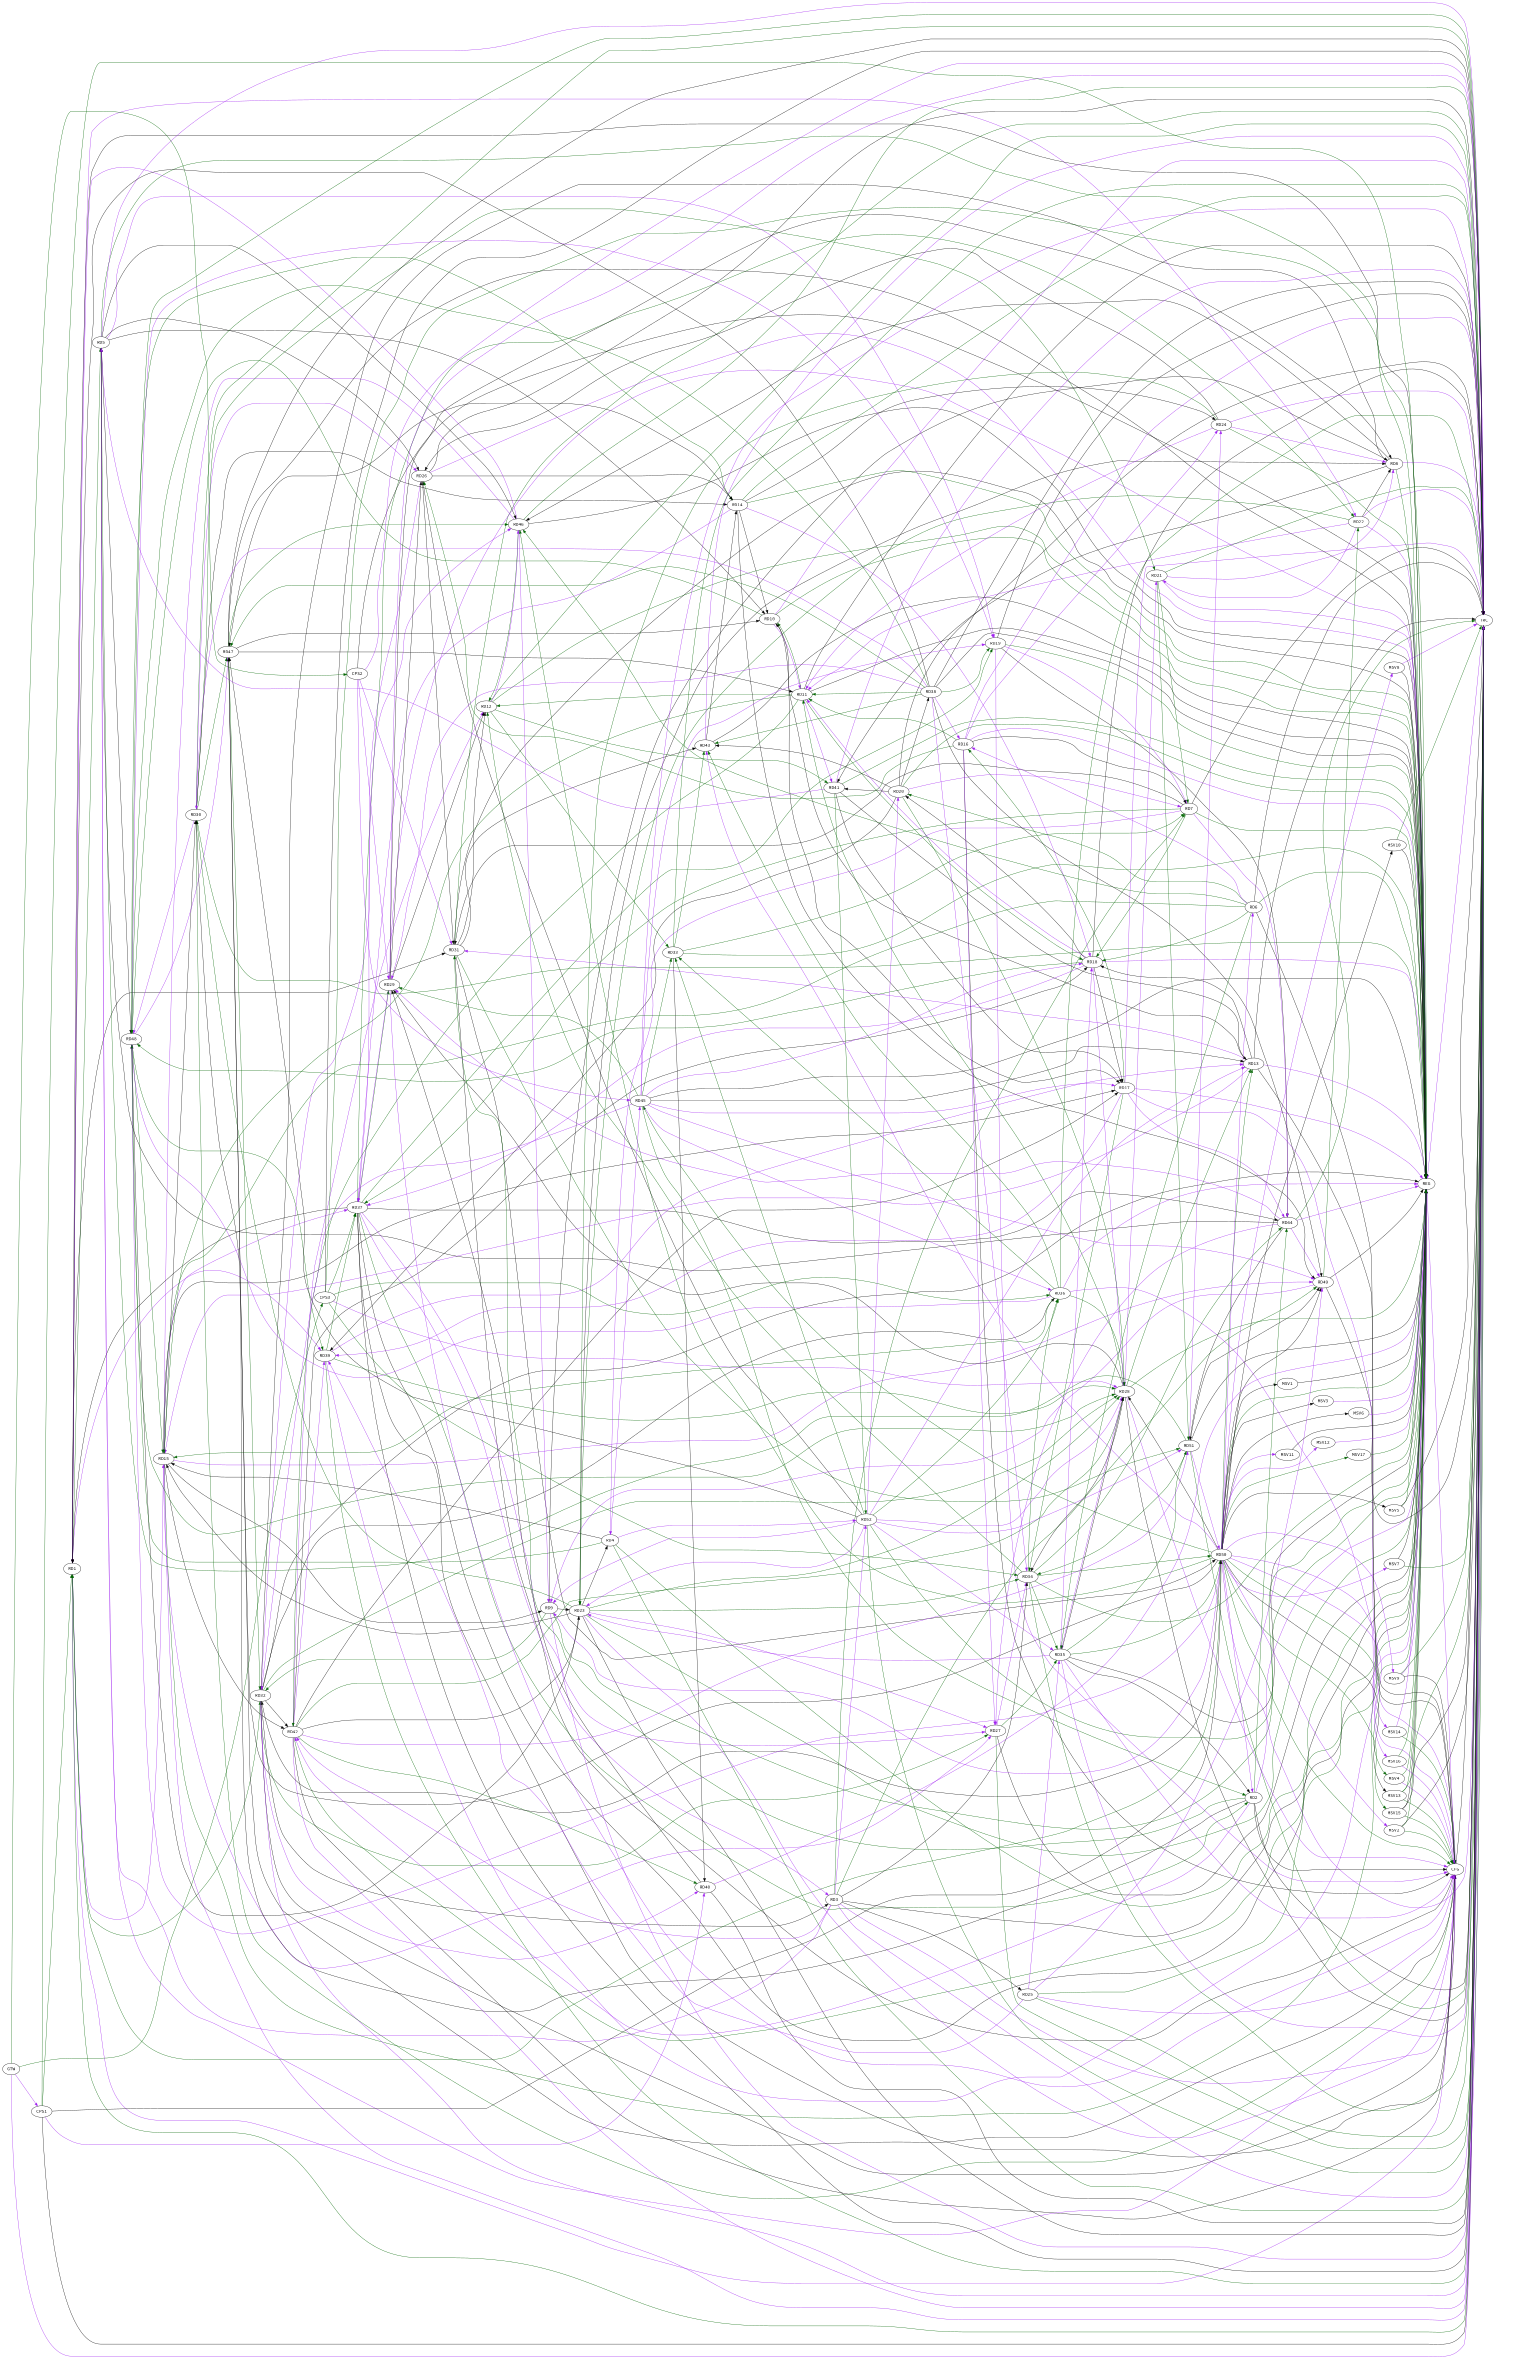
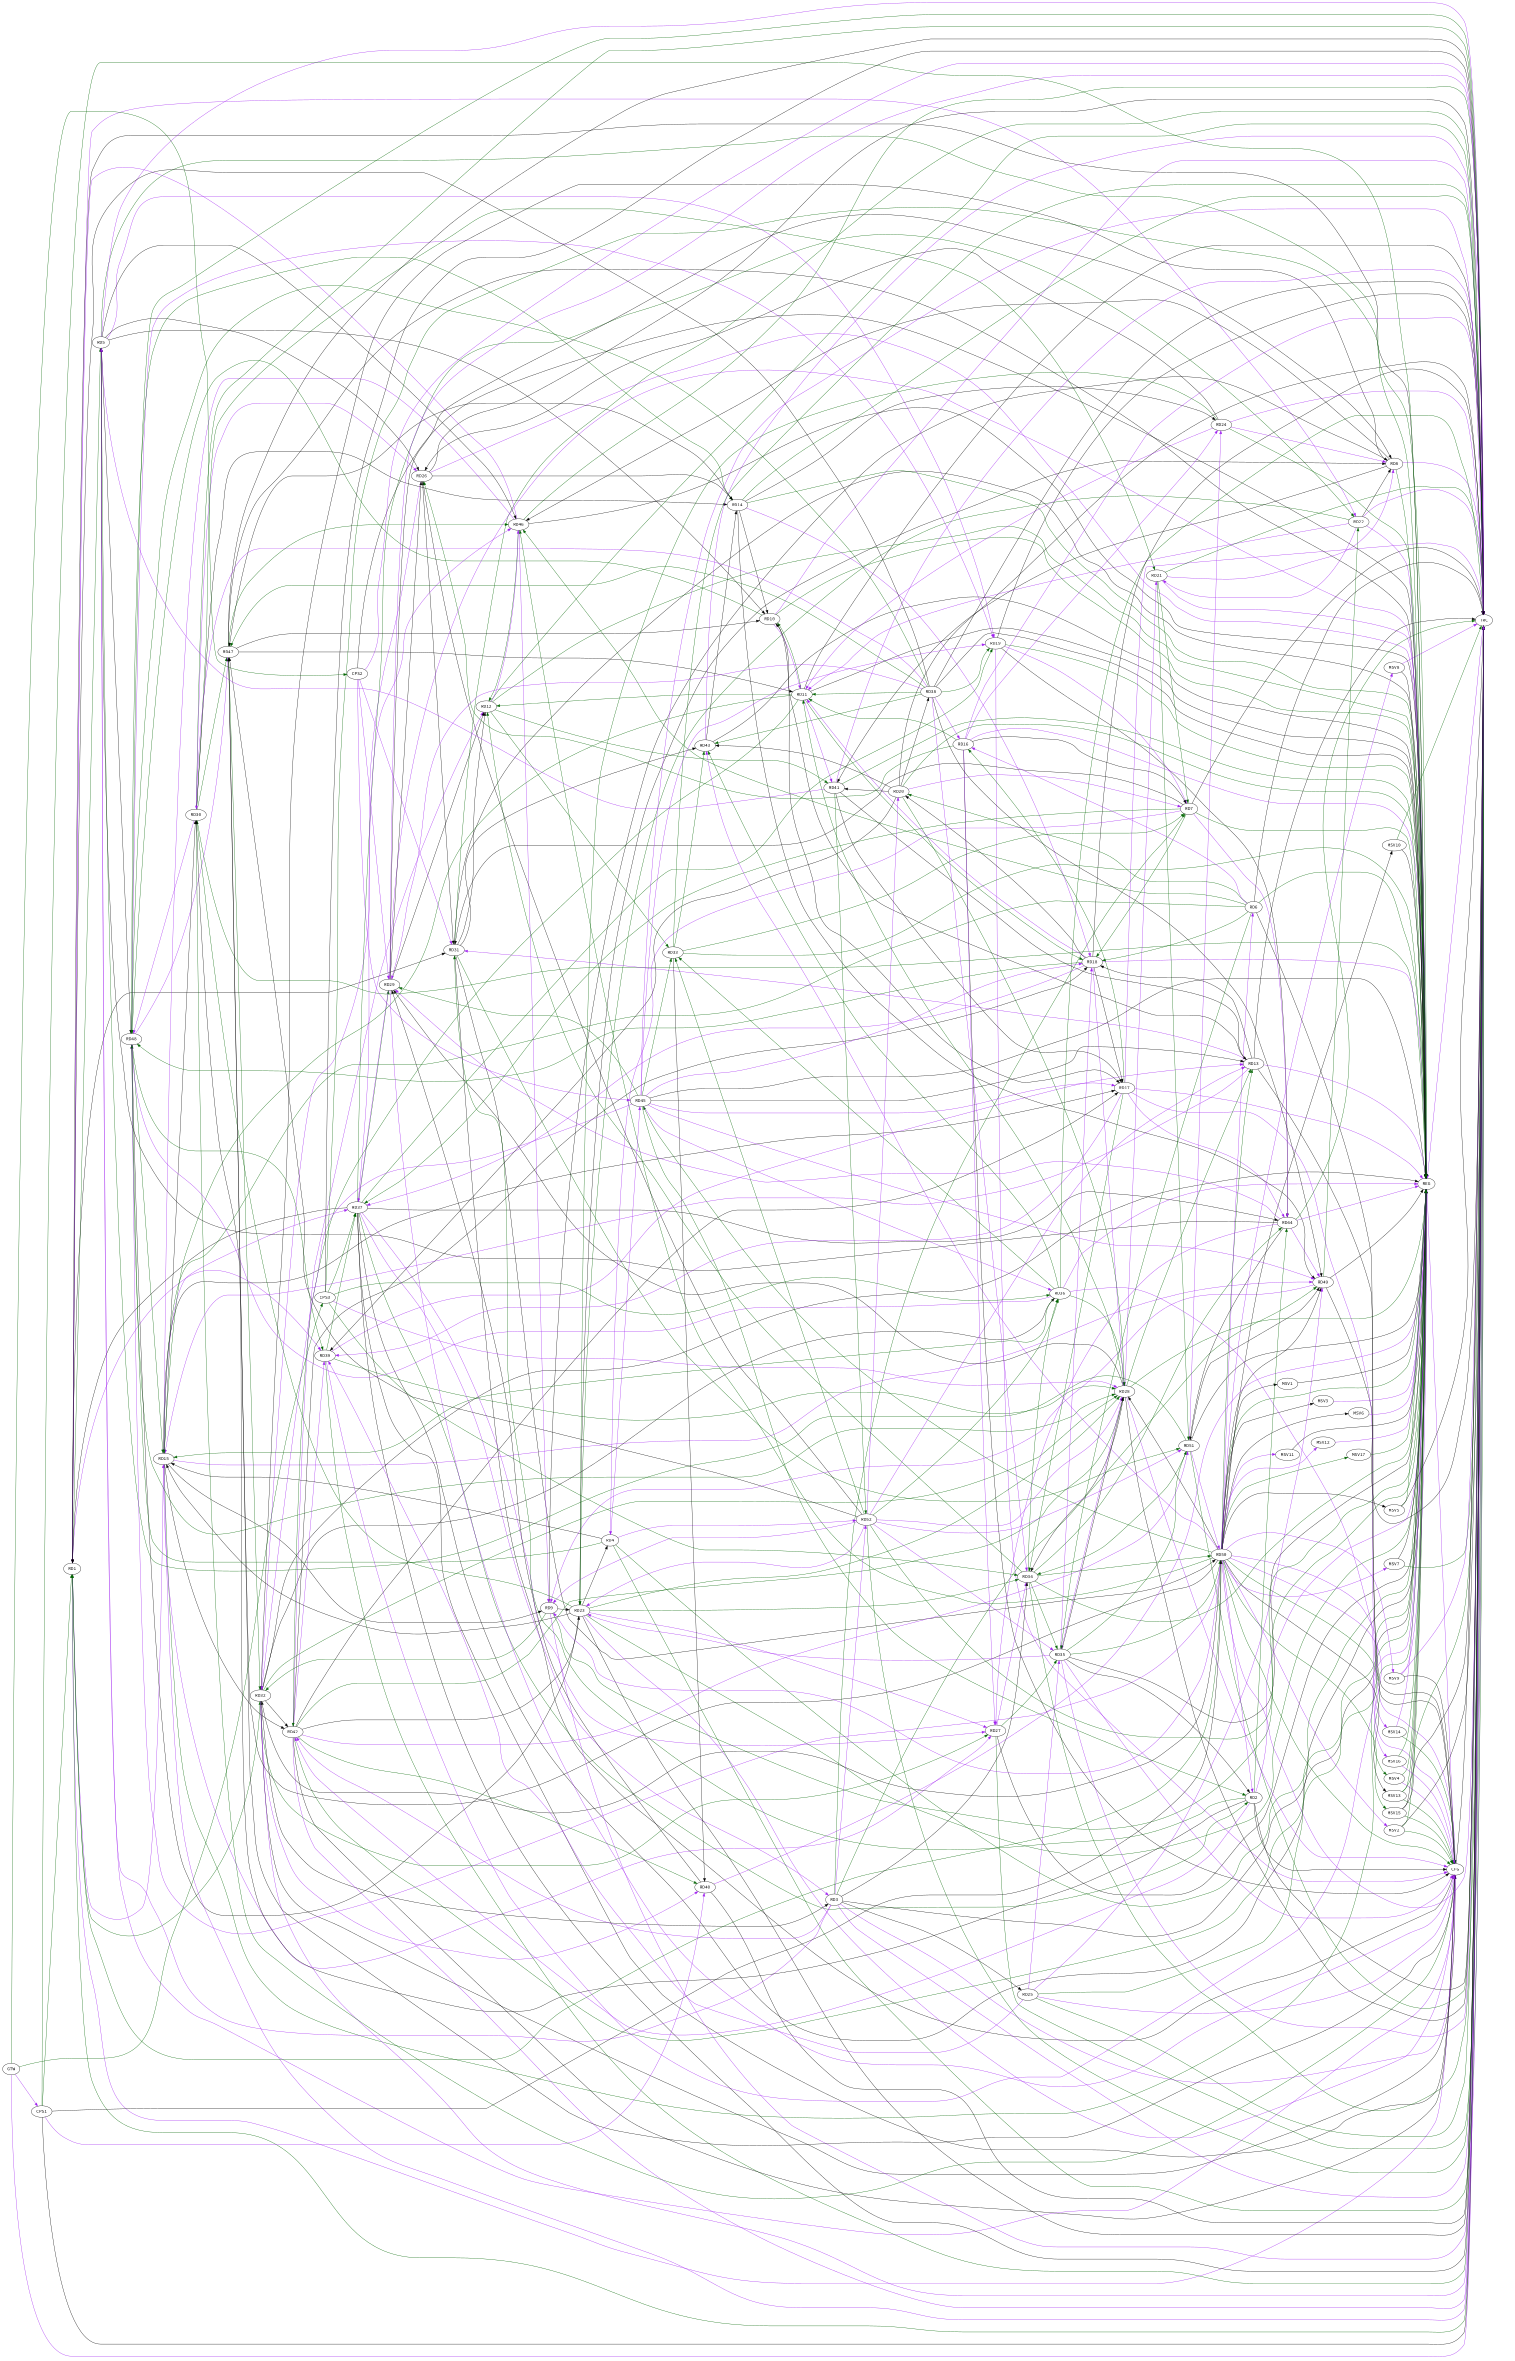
edge "RD14" -> "RD37": removed
edge "MSV9" -> "TRC": color darkgreen -> purple
